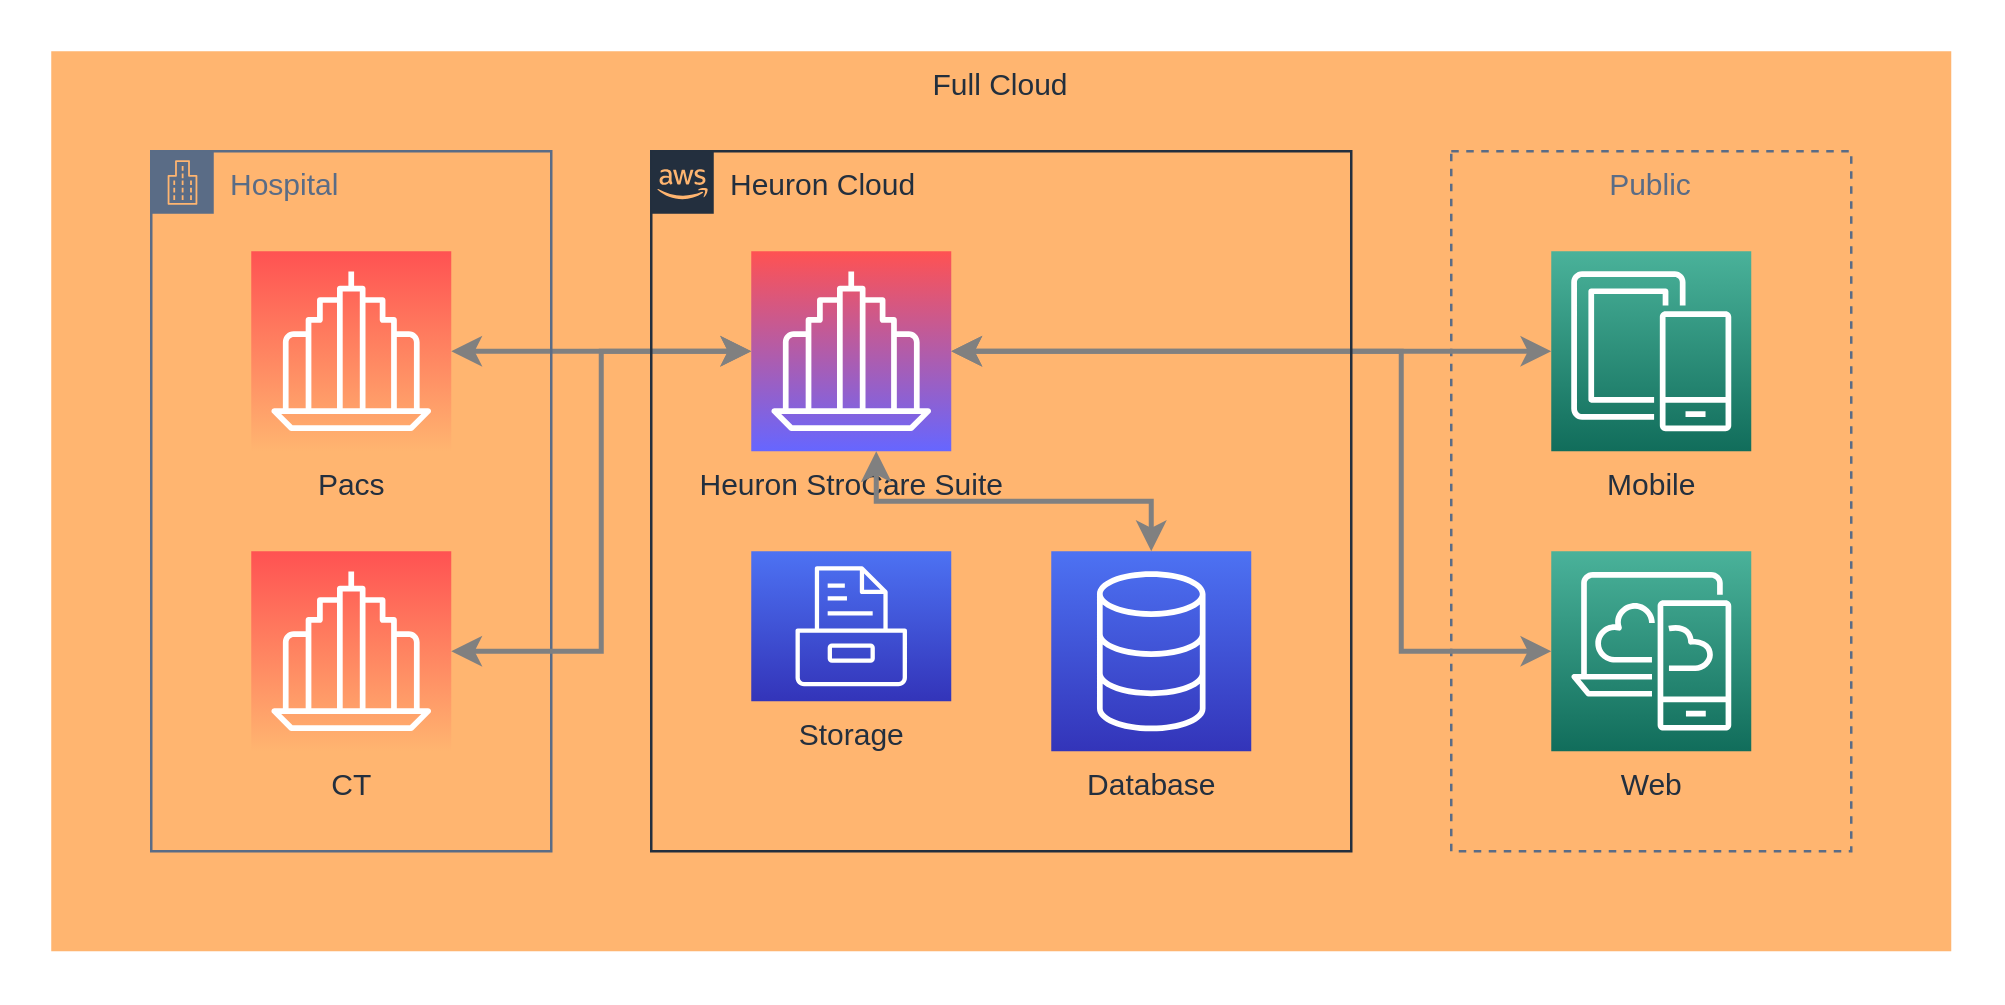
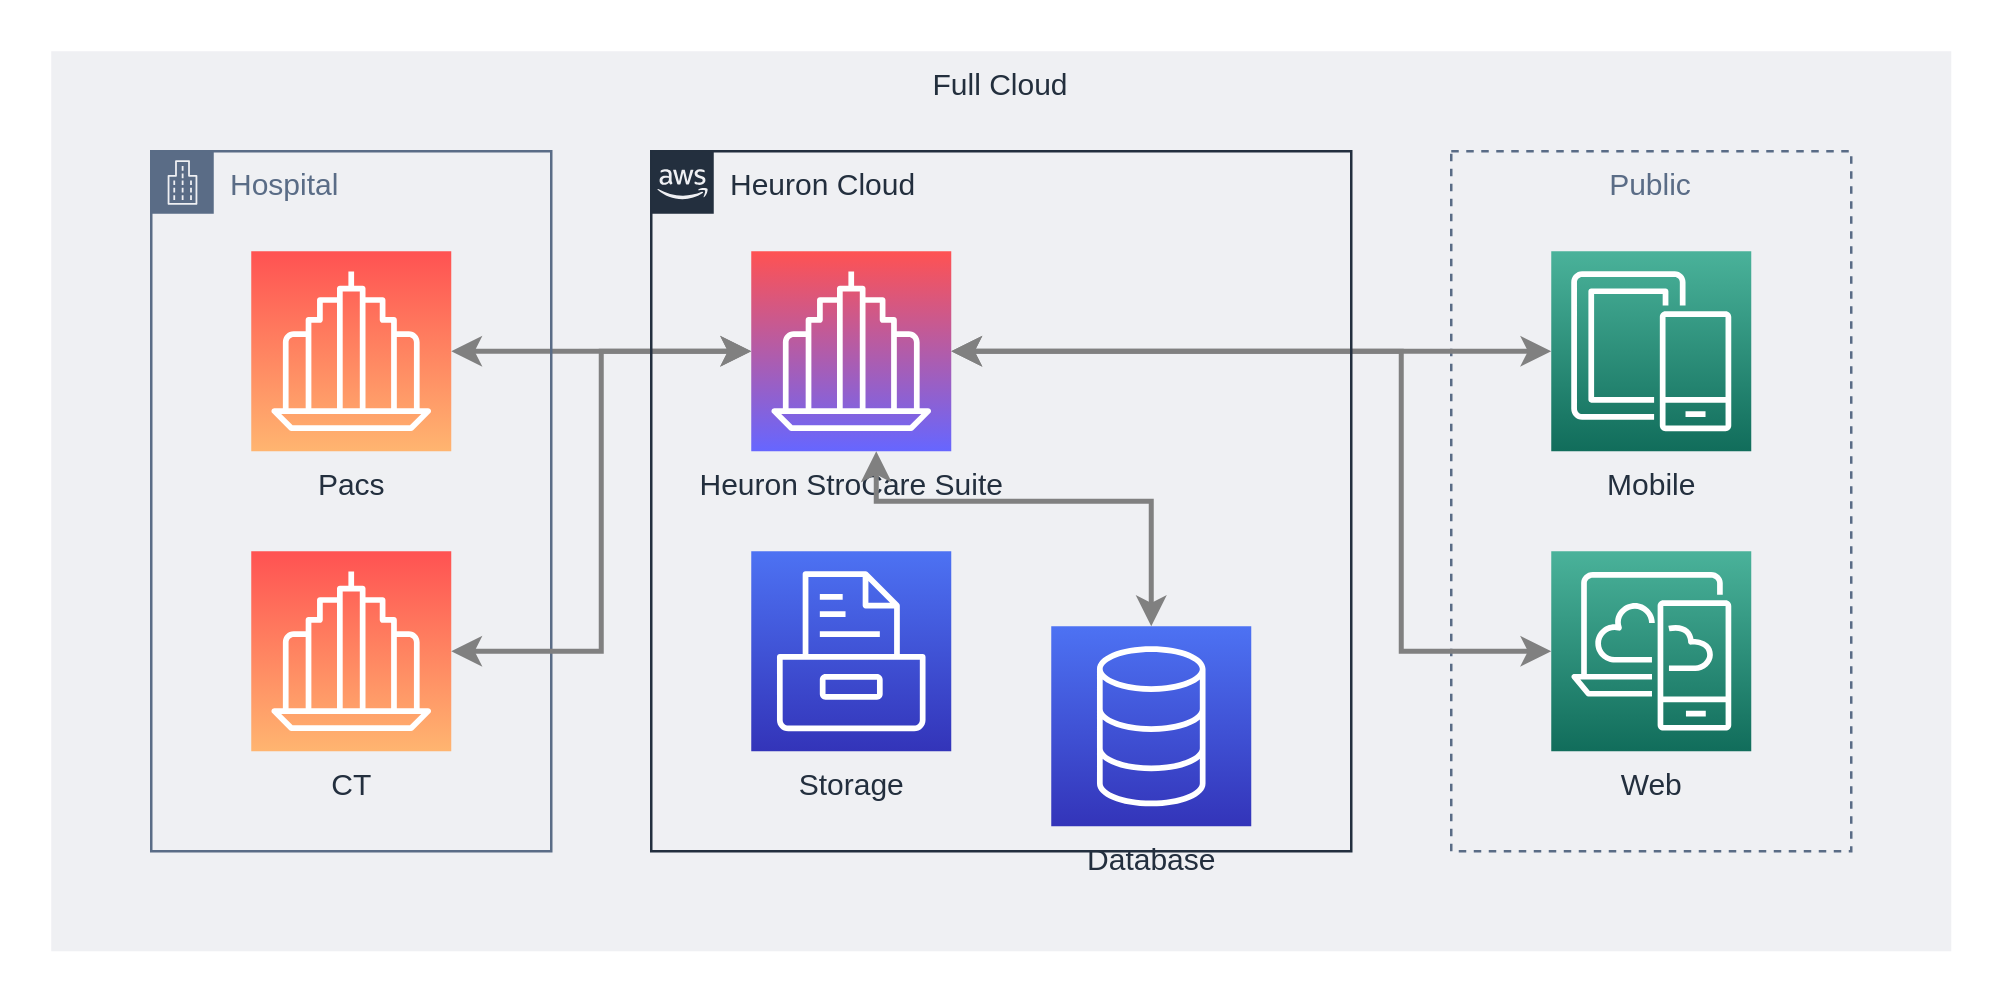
node "Full Cloud": fillcolor #ffb570 -> #eff0f3
node "Storage": size 200x150 -> 200x200
node "Database": moved (1151, 651) -> (1151, 726)
